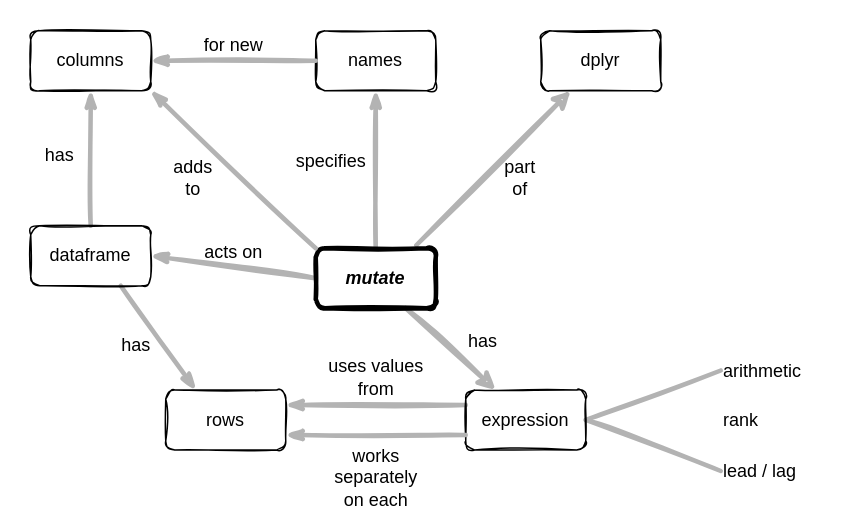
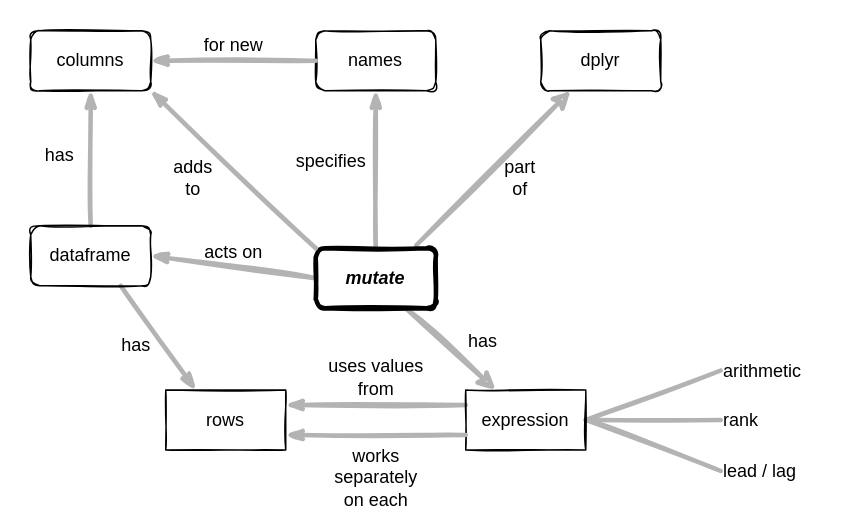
node "rows": shape rounded rectangle -> rectangle
node "expression": shape rounded rectangle -> rectangle
edge "expression" -- "rank": added
